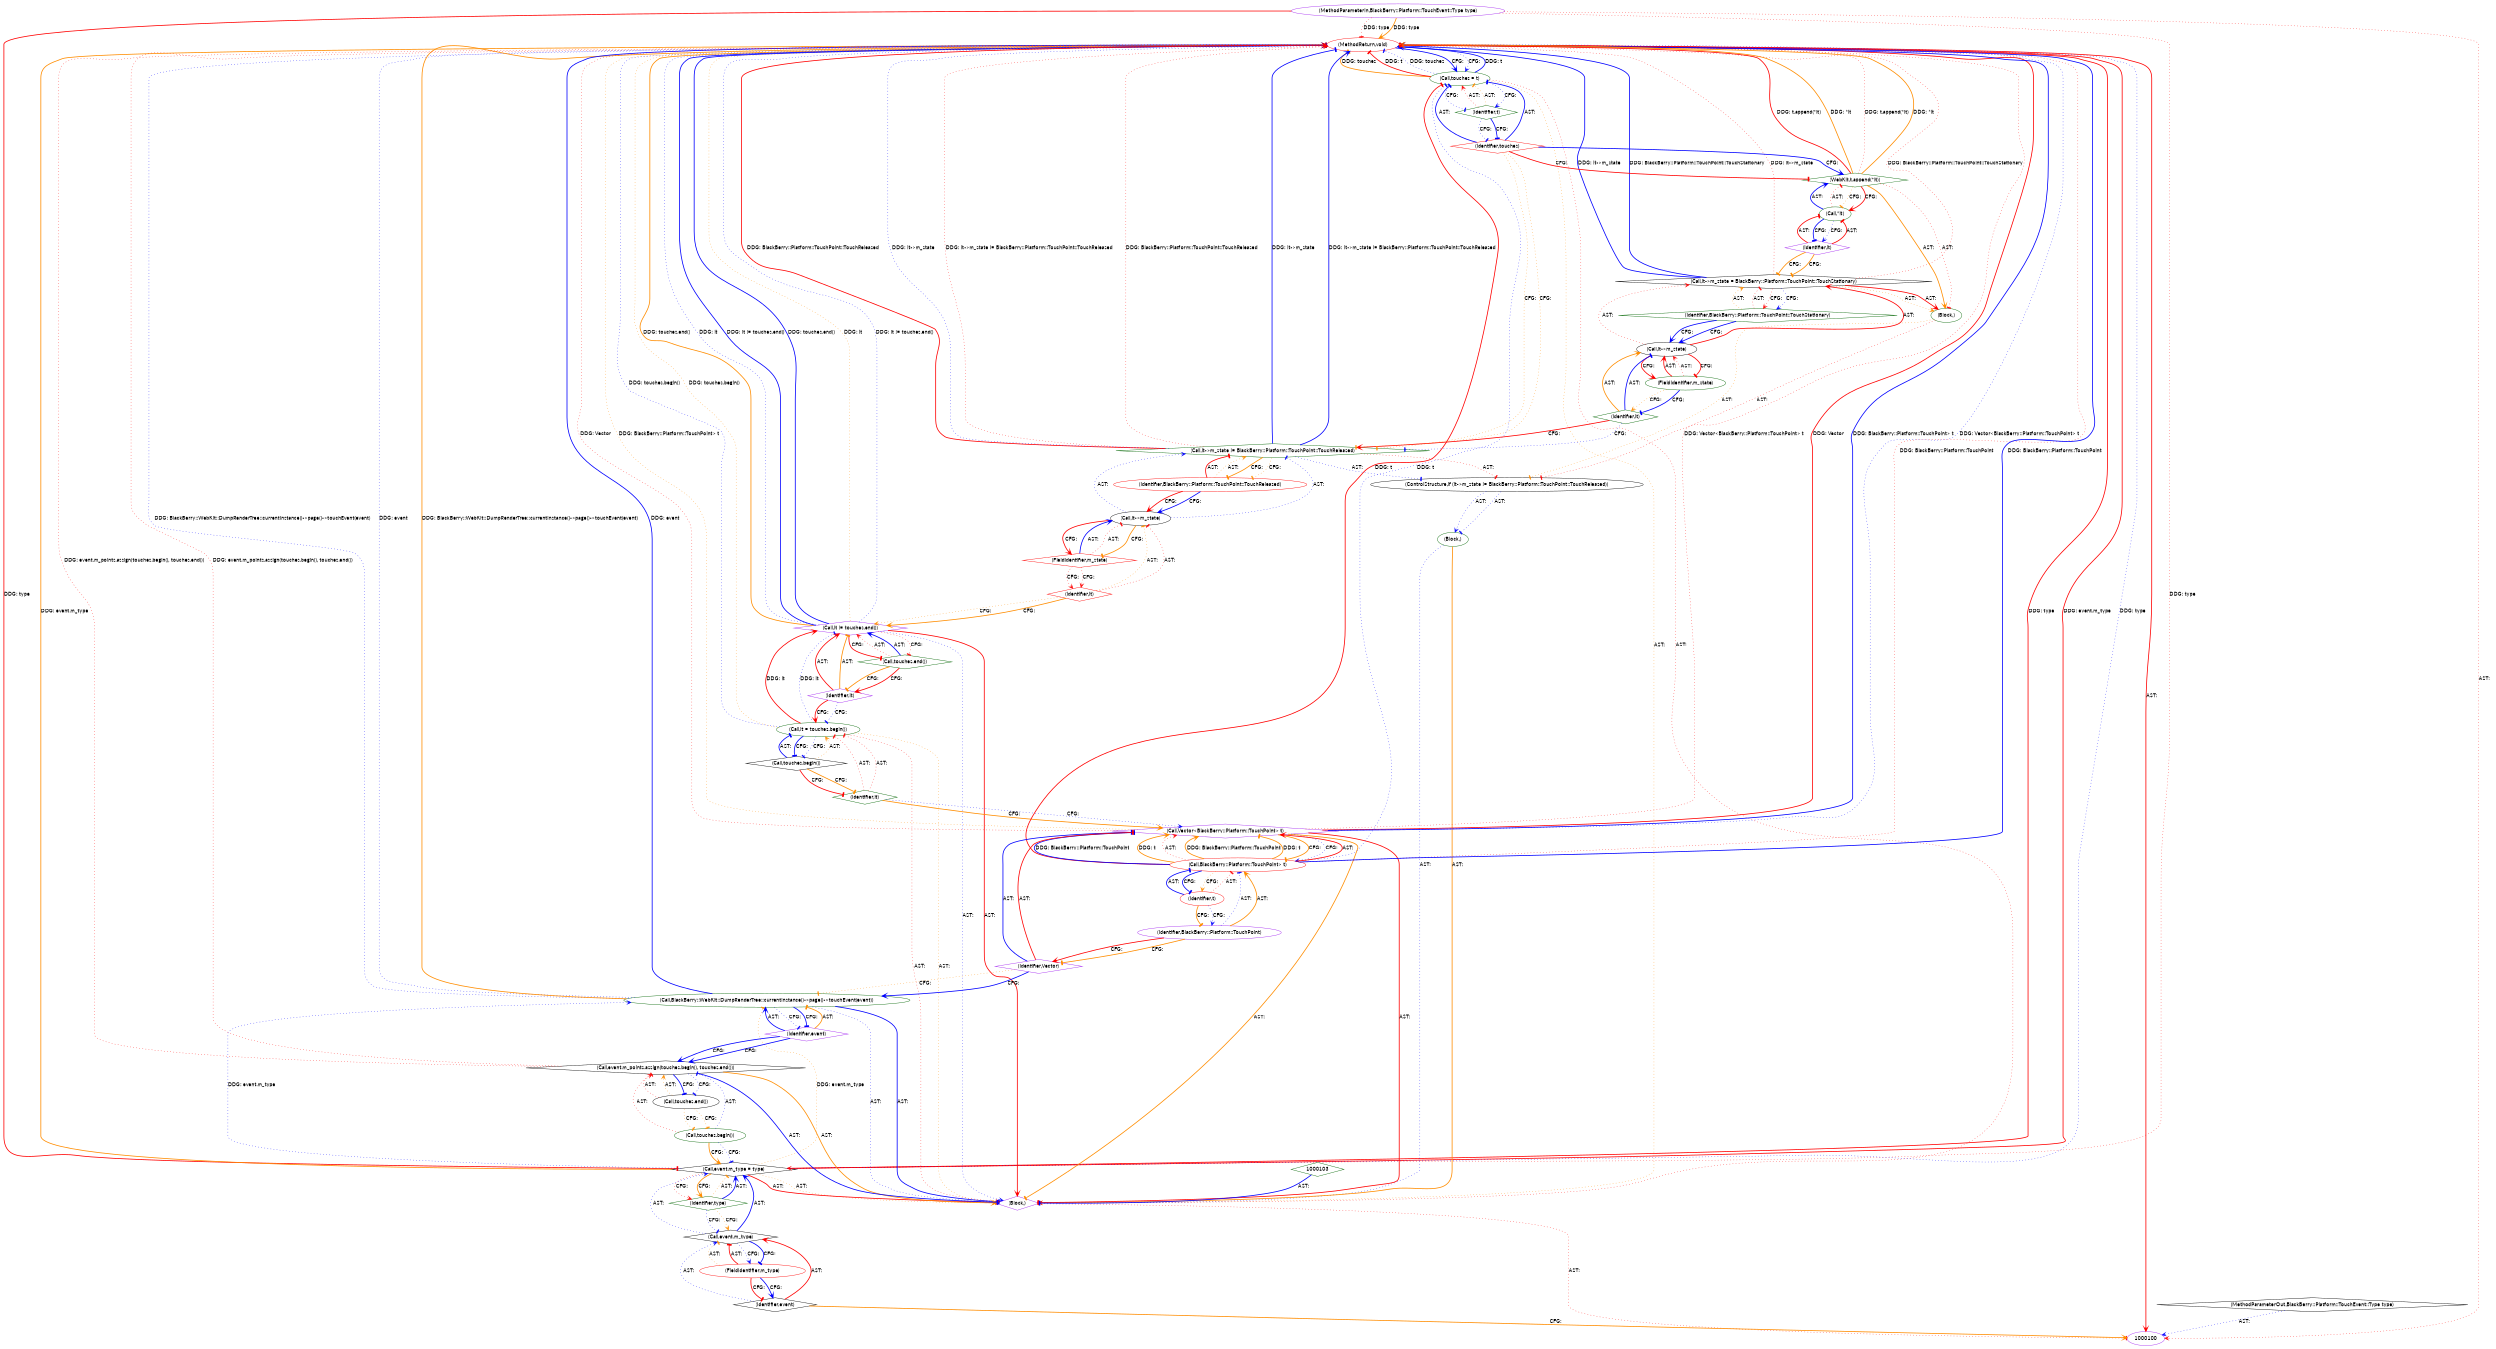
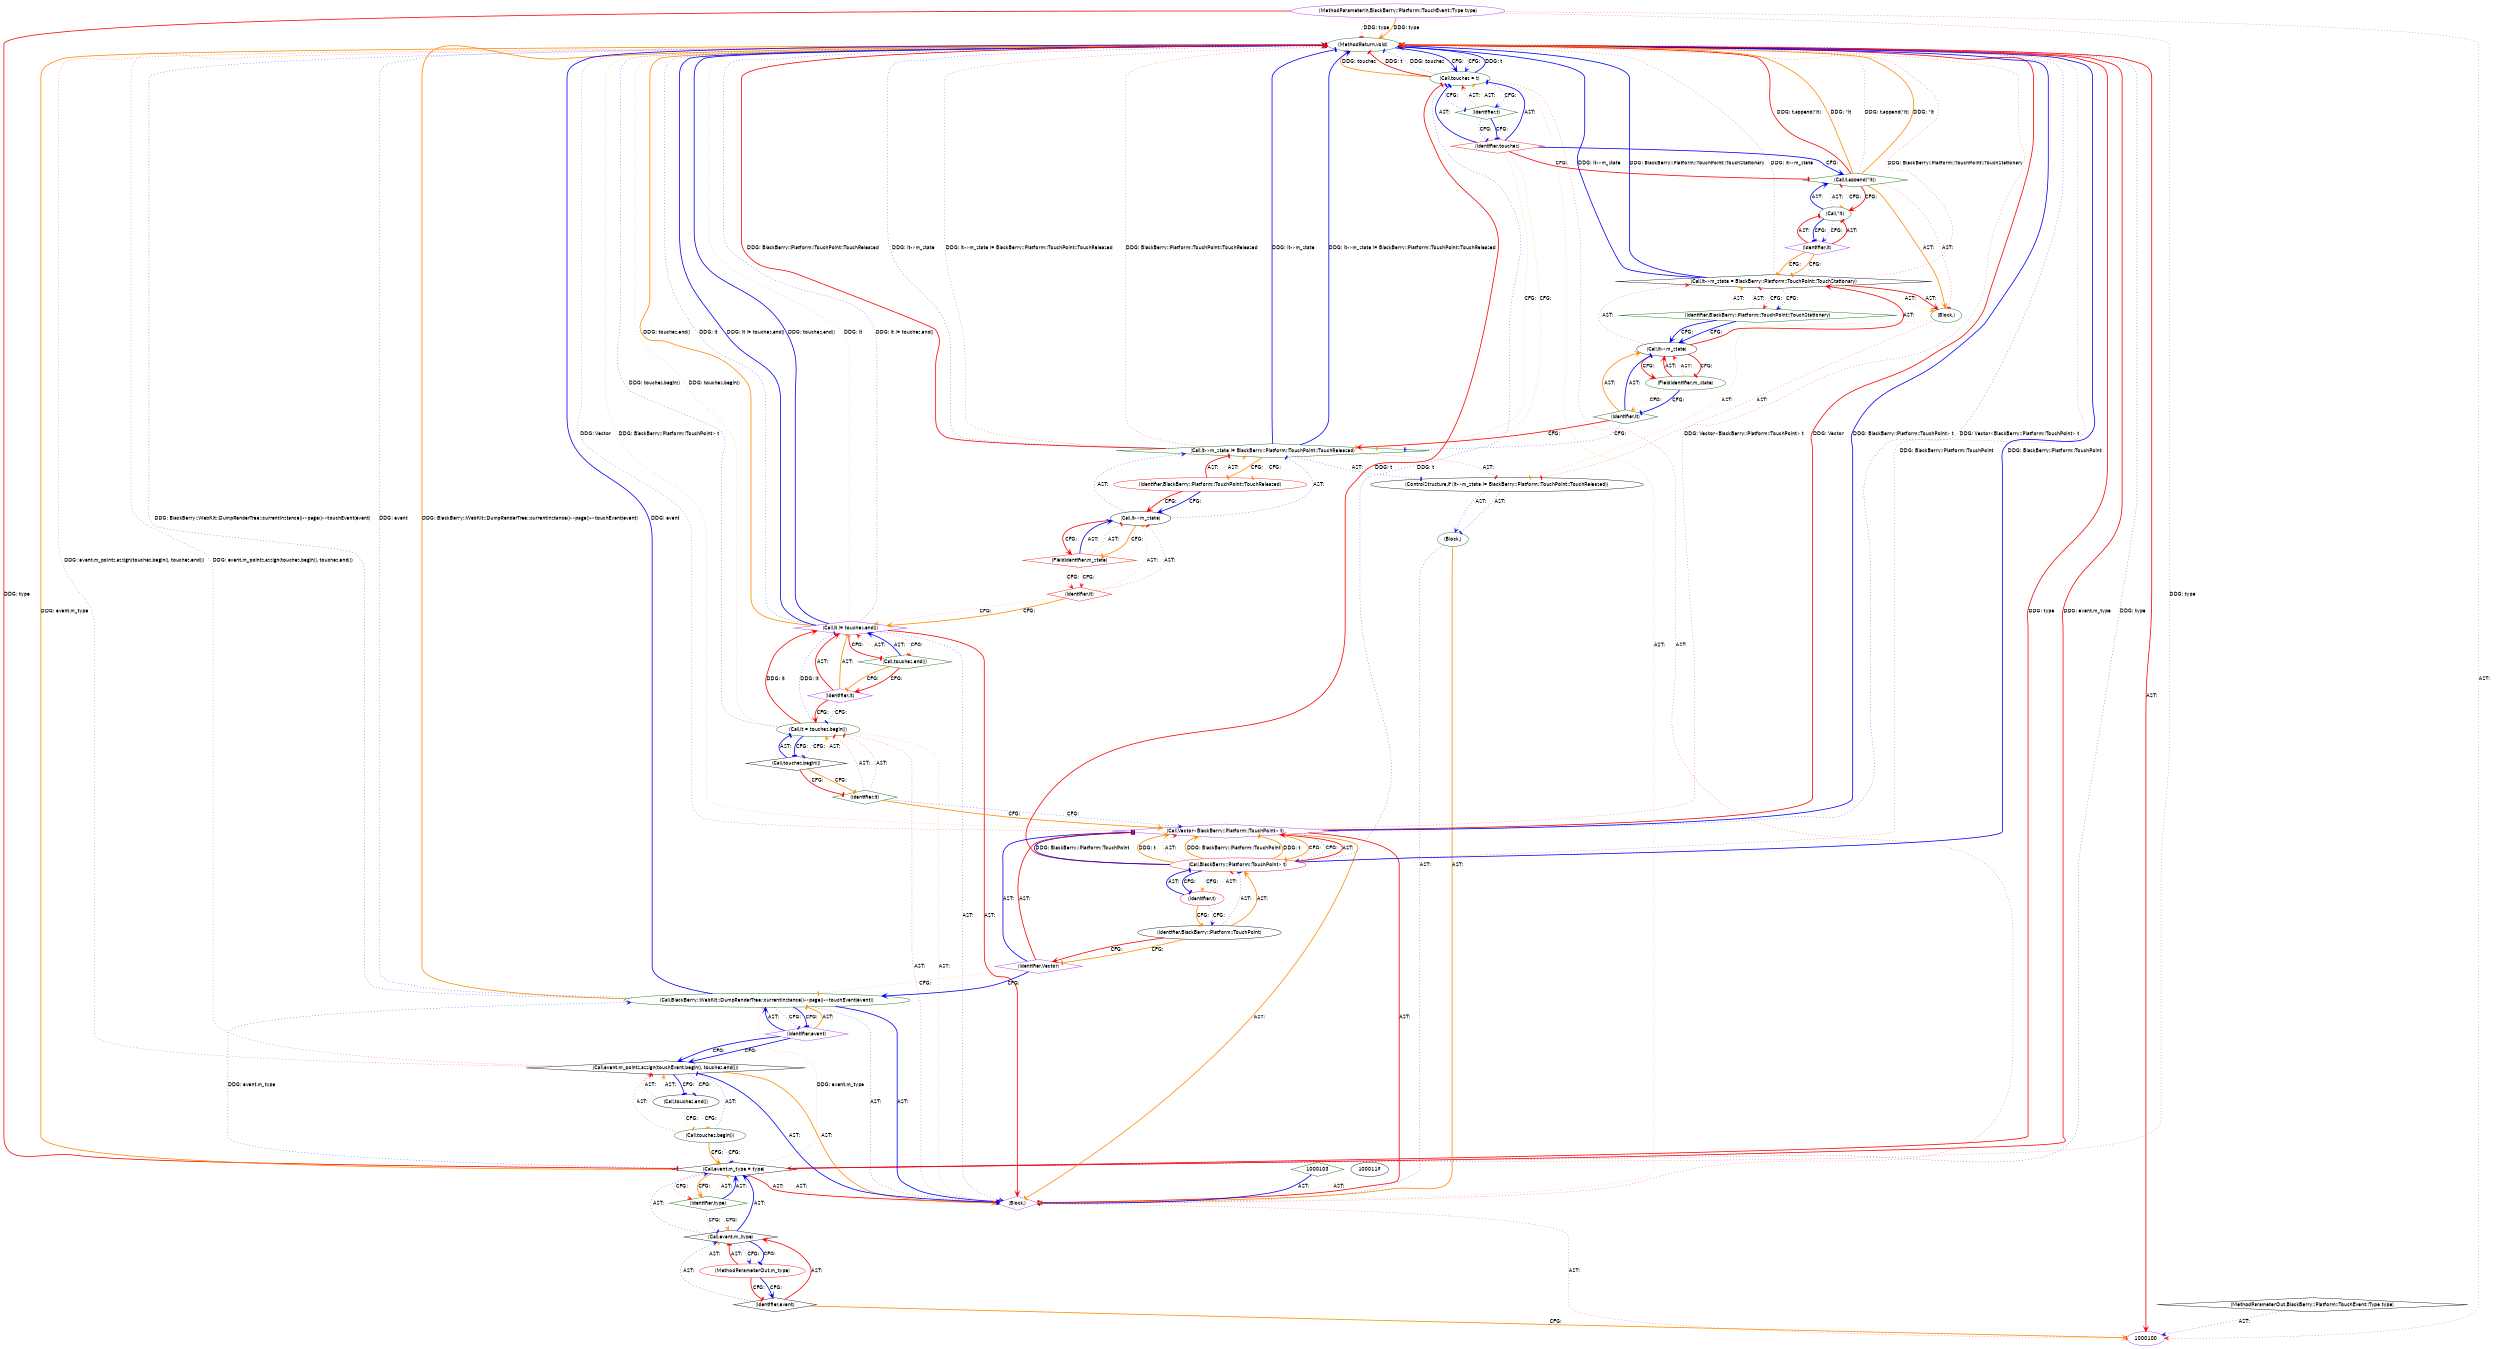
node "(MethodReturn,void)": color red -> darkgreen
node "(WebKit,t.append(*it))": label "(WebKit,t.append(*it))" -> "(Call,t.append(*it))"
node "(Identifier,BlackBerry::Platform::TouchPoint)": color purple -> black
node "(Call,event.m_points.assign(touches.begin(), touches.end()))": label "(Call,event.m_points.assign(touches.begin(), touches.end()))" -> "(Call,event.m_points.assign(touchEvent.begin(), touches.end()))"
node "1000119": added
node "(FieldIdentifier,m_type)": label "(FieldIdentifier,m_type)" -> "(MethodParameterOut,m_type)"
